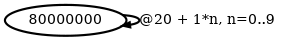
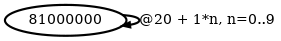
node "80000000": label "80000000" -> "81000000"
